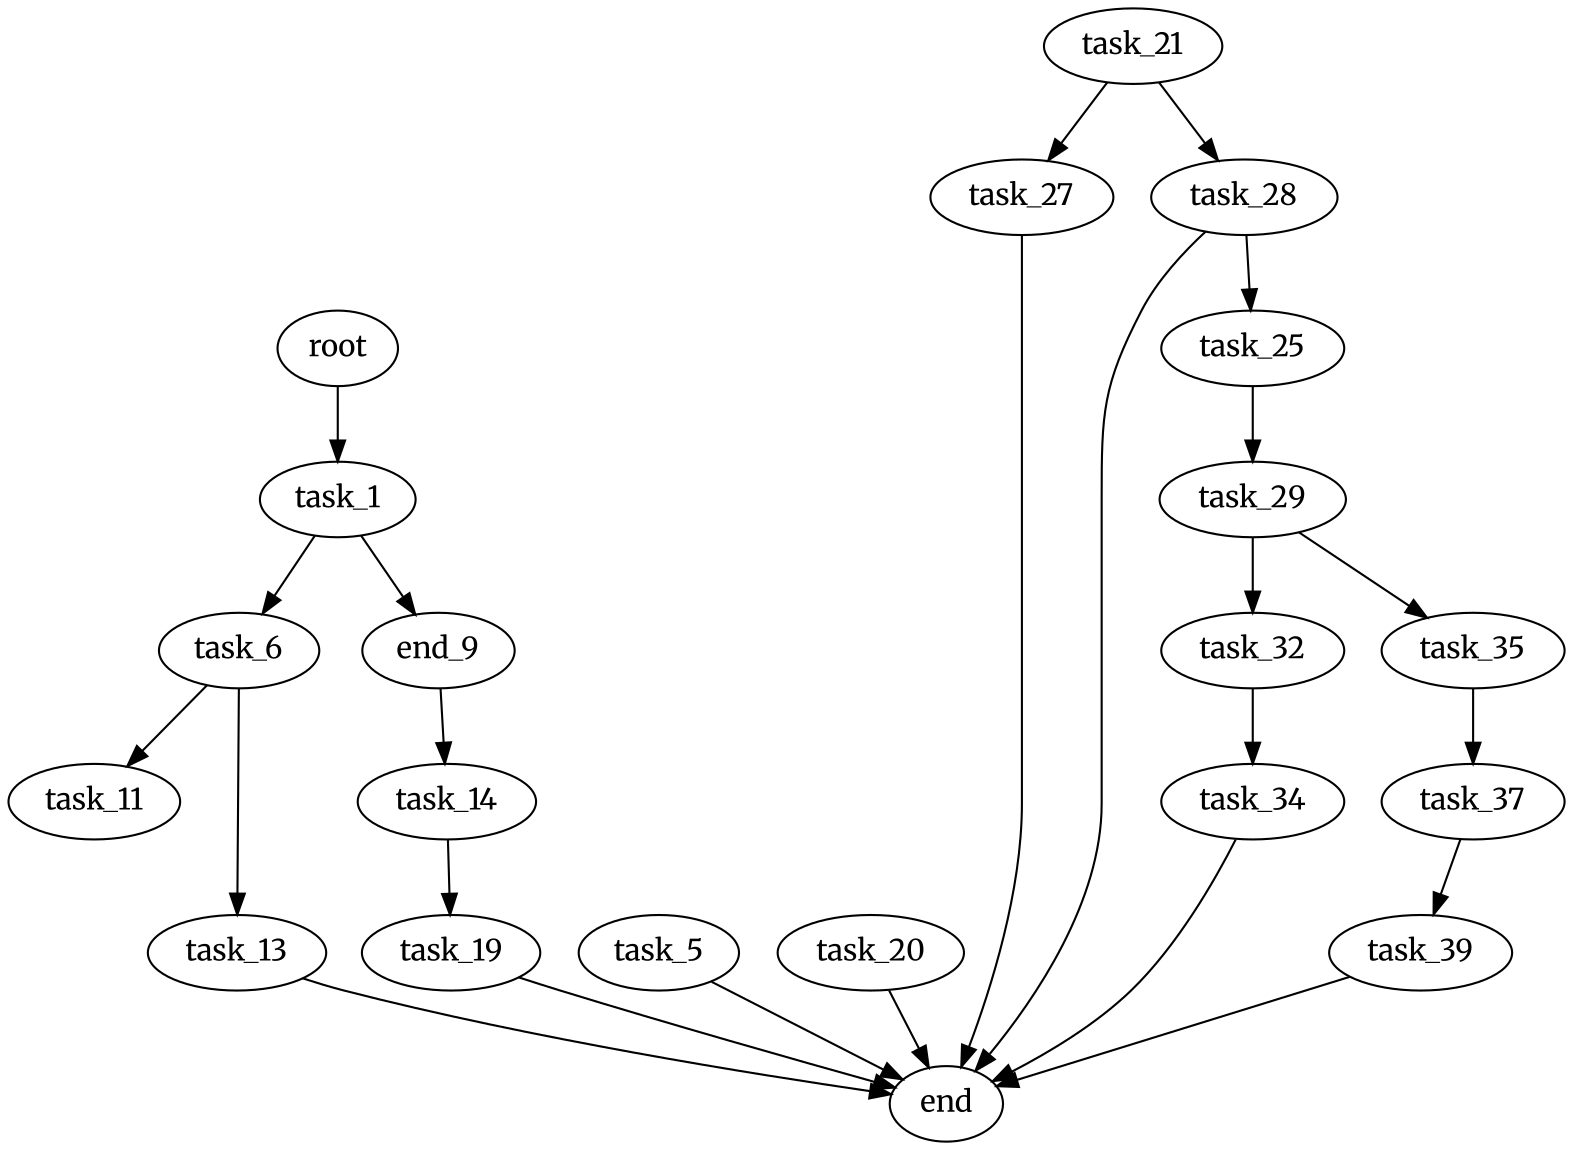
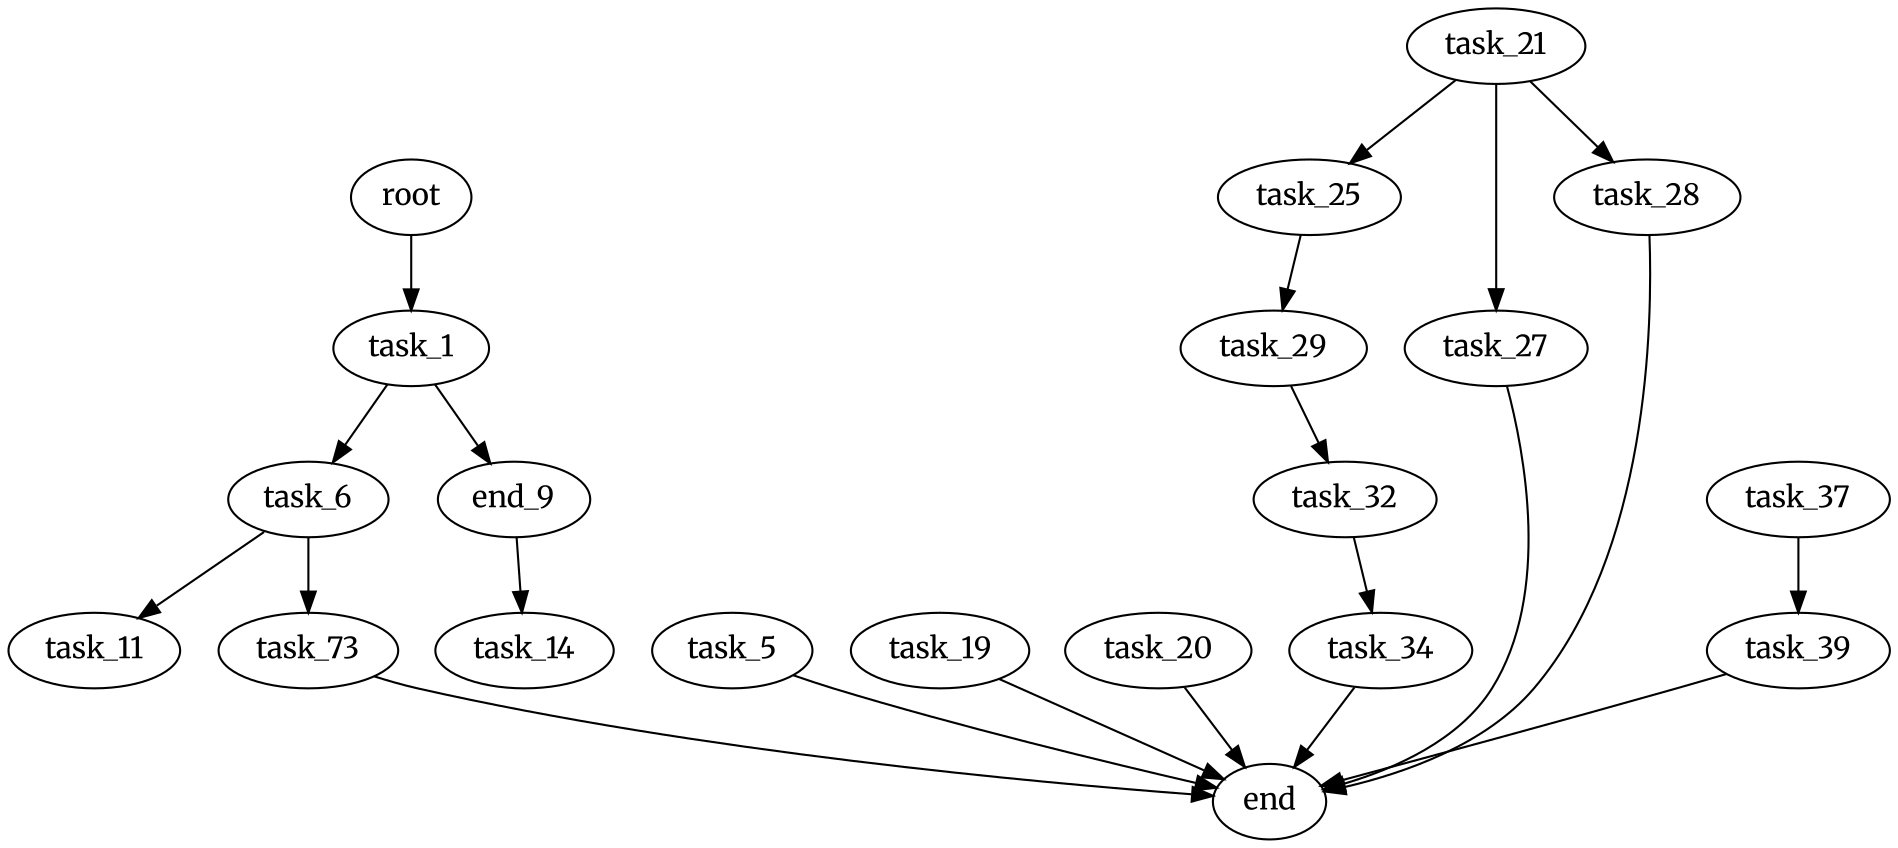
edge "task_28" -> "task_25": now "task_21" -> "task_25"
node "task_35": removed
edge "task_14" -> "task_19": removed
node "task_13": label "task_13" -> "task_73"
